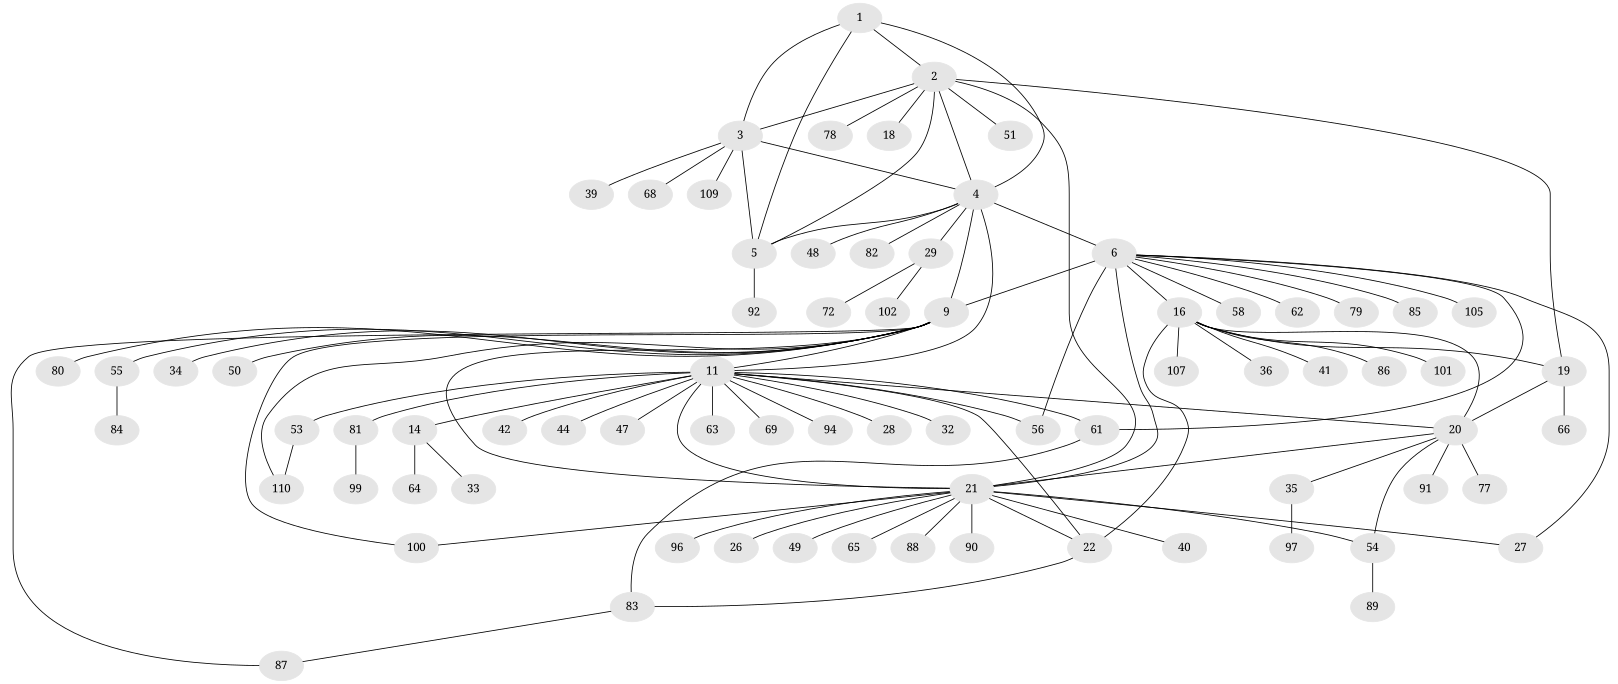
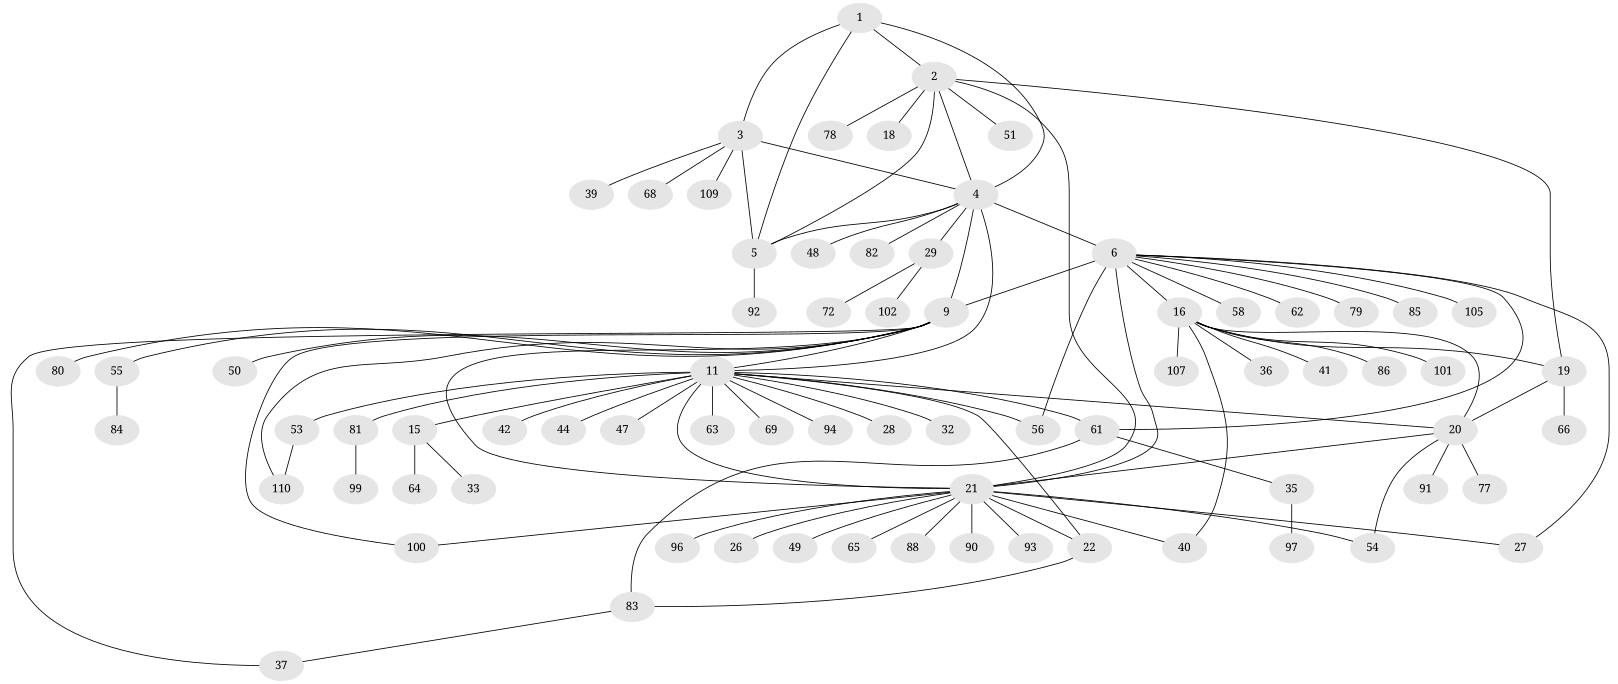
edge "2" -- "3": removed
node "34": removed
node "14": label "14" -> "15"
edge "16" -- "22": now "16" -- "40"
edge "20" -- "35": now "61" -- "35"
node "93": added
node "89": removed
node "87": label "87" -> "37"
